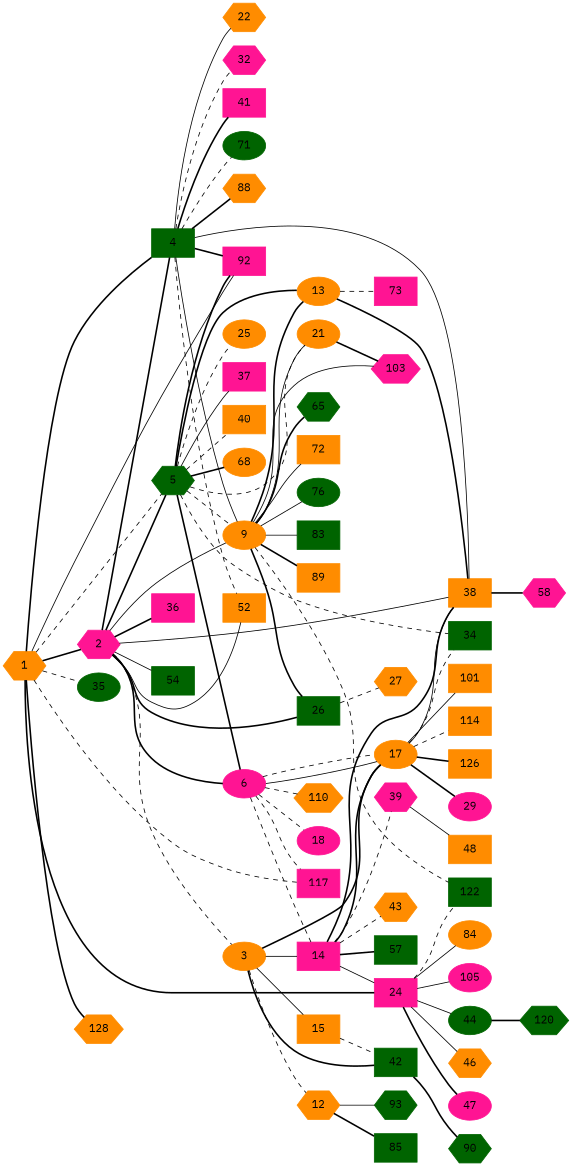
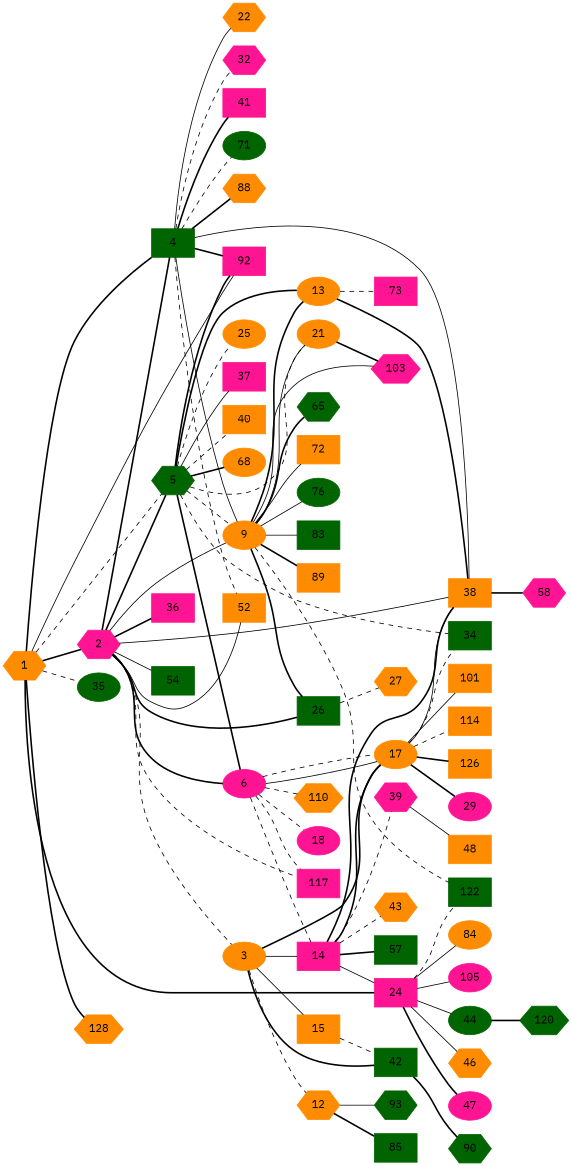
edge "1" -- "117": now "2" -- "117"
